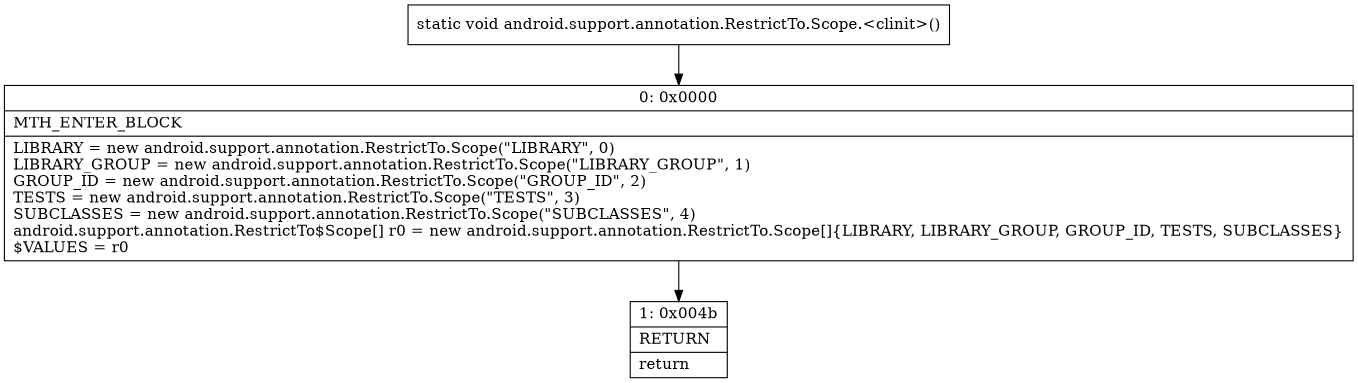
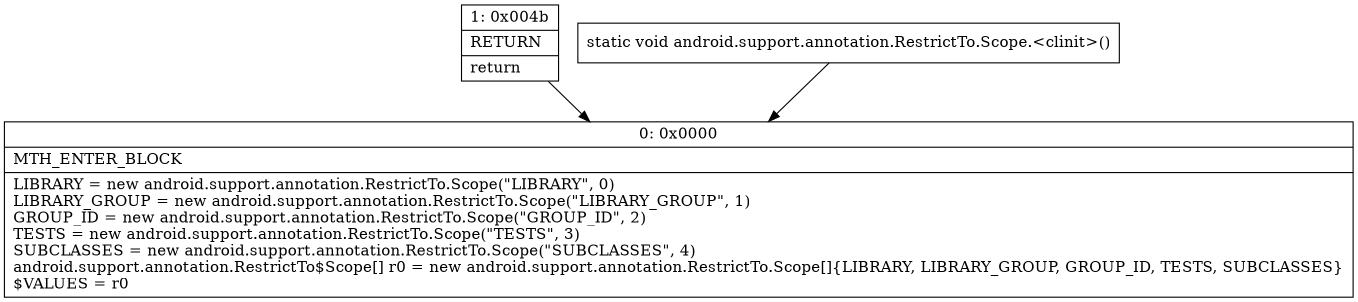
edge "0: 0x0000" -> "1: 0x004b": reversed
